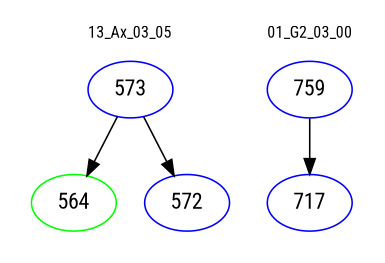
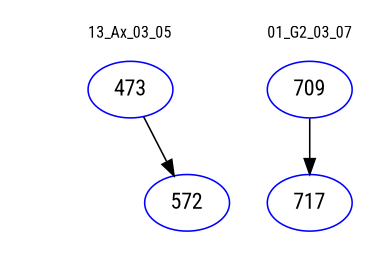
cluster "01_G2_03_00": label "01_G2_03_00" -> "01_G2_03_07"
node "573": label "573" -> "473"
node "759": label "759" -> "709"
node "564": removed
